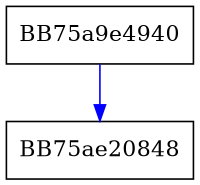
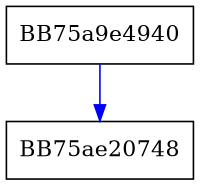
node "BB75ae20848": label "BB75ae20848" -> "BB75ae20748"
